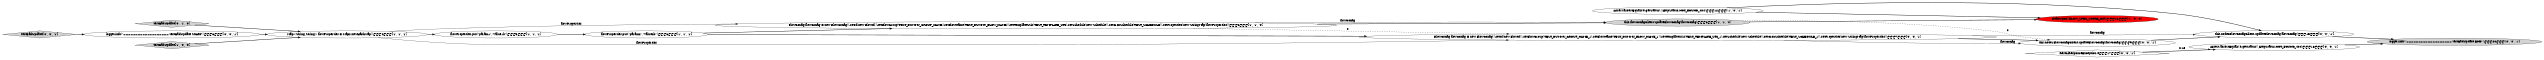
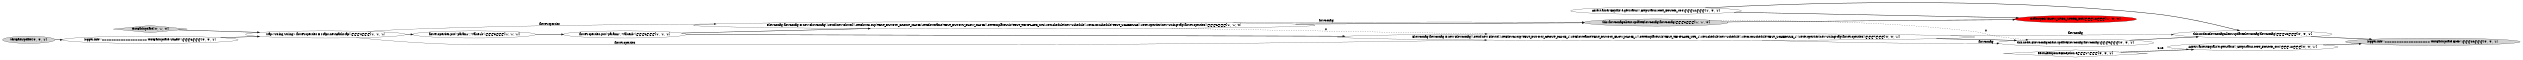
node "testBadUpdate['0', '0', '1']": shape diamond -> ellipse
node "testBadUpdate['1', '0', '0']": removed
